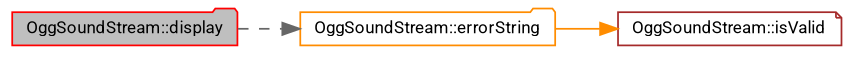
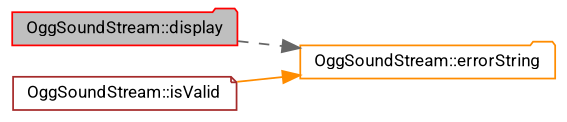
edge "OggSoundStream::errorString" -> "OggSoundStream::isValid": reversed
